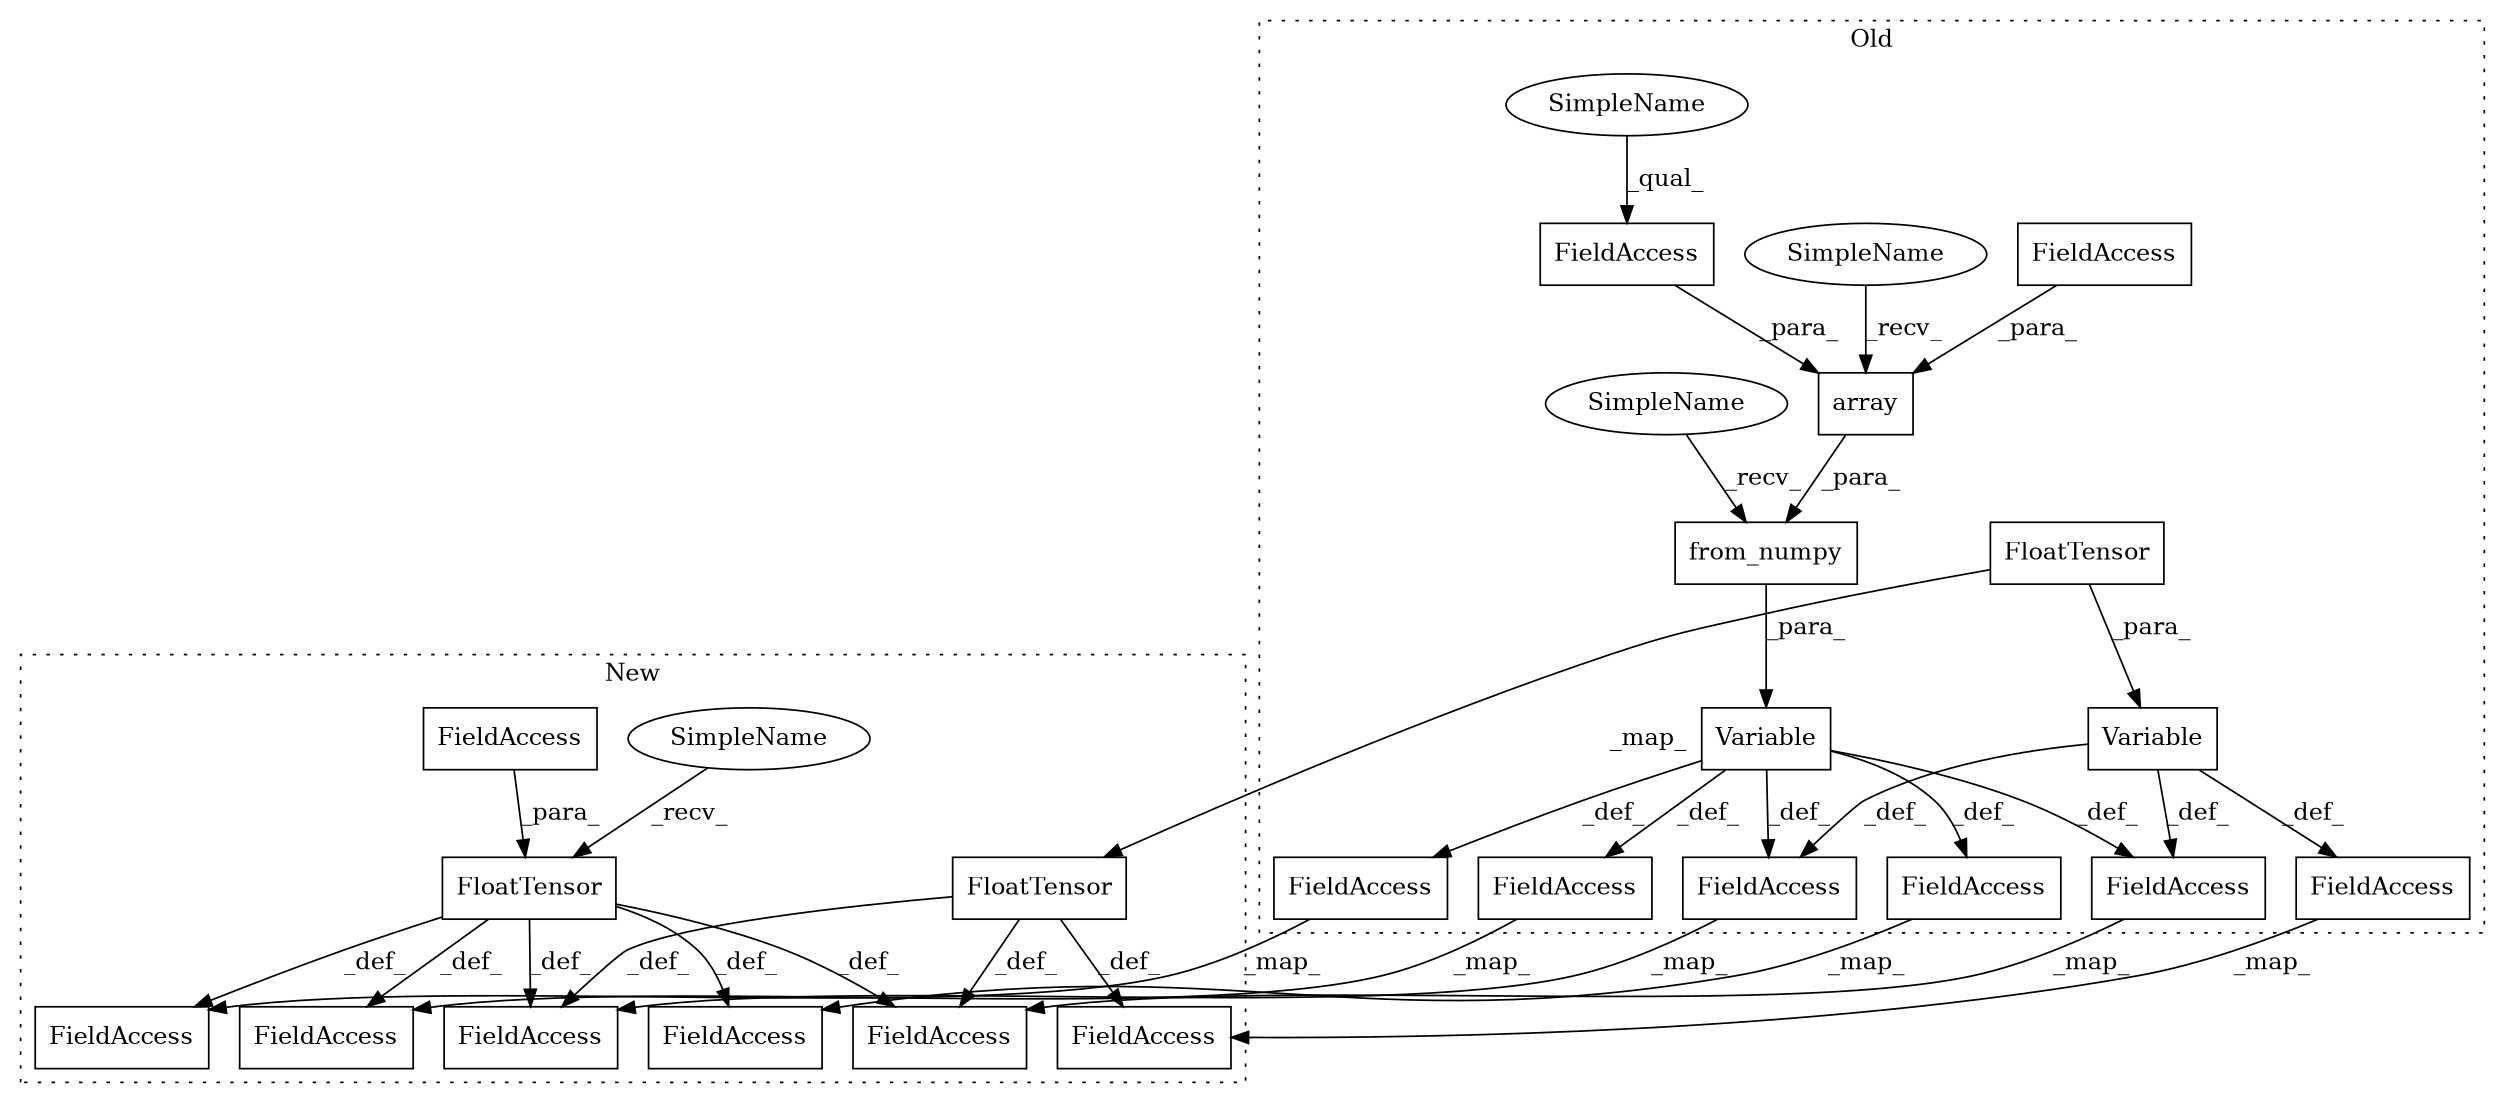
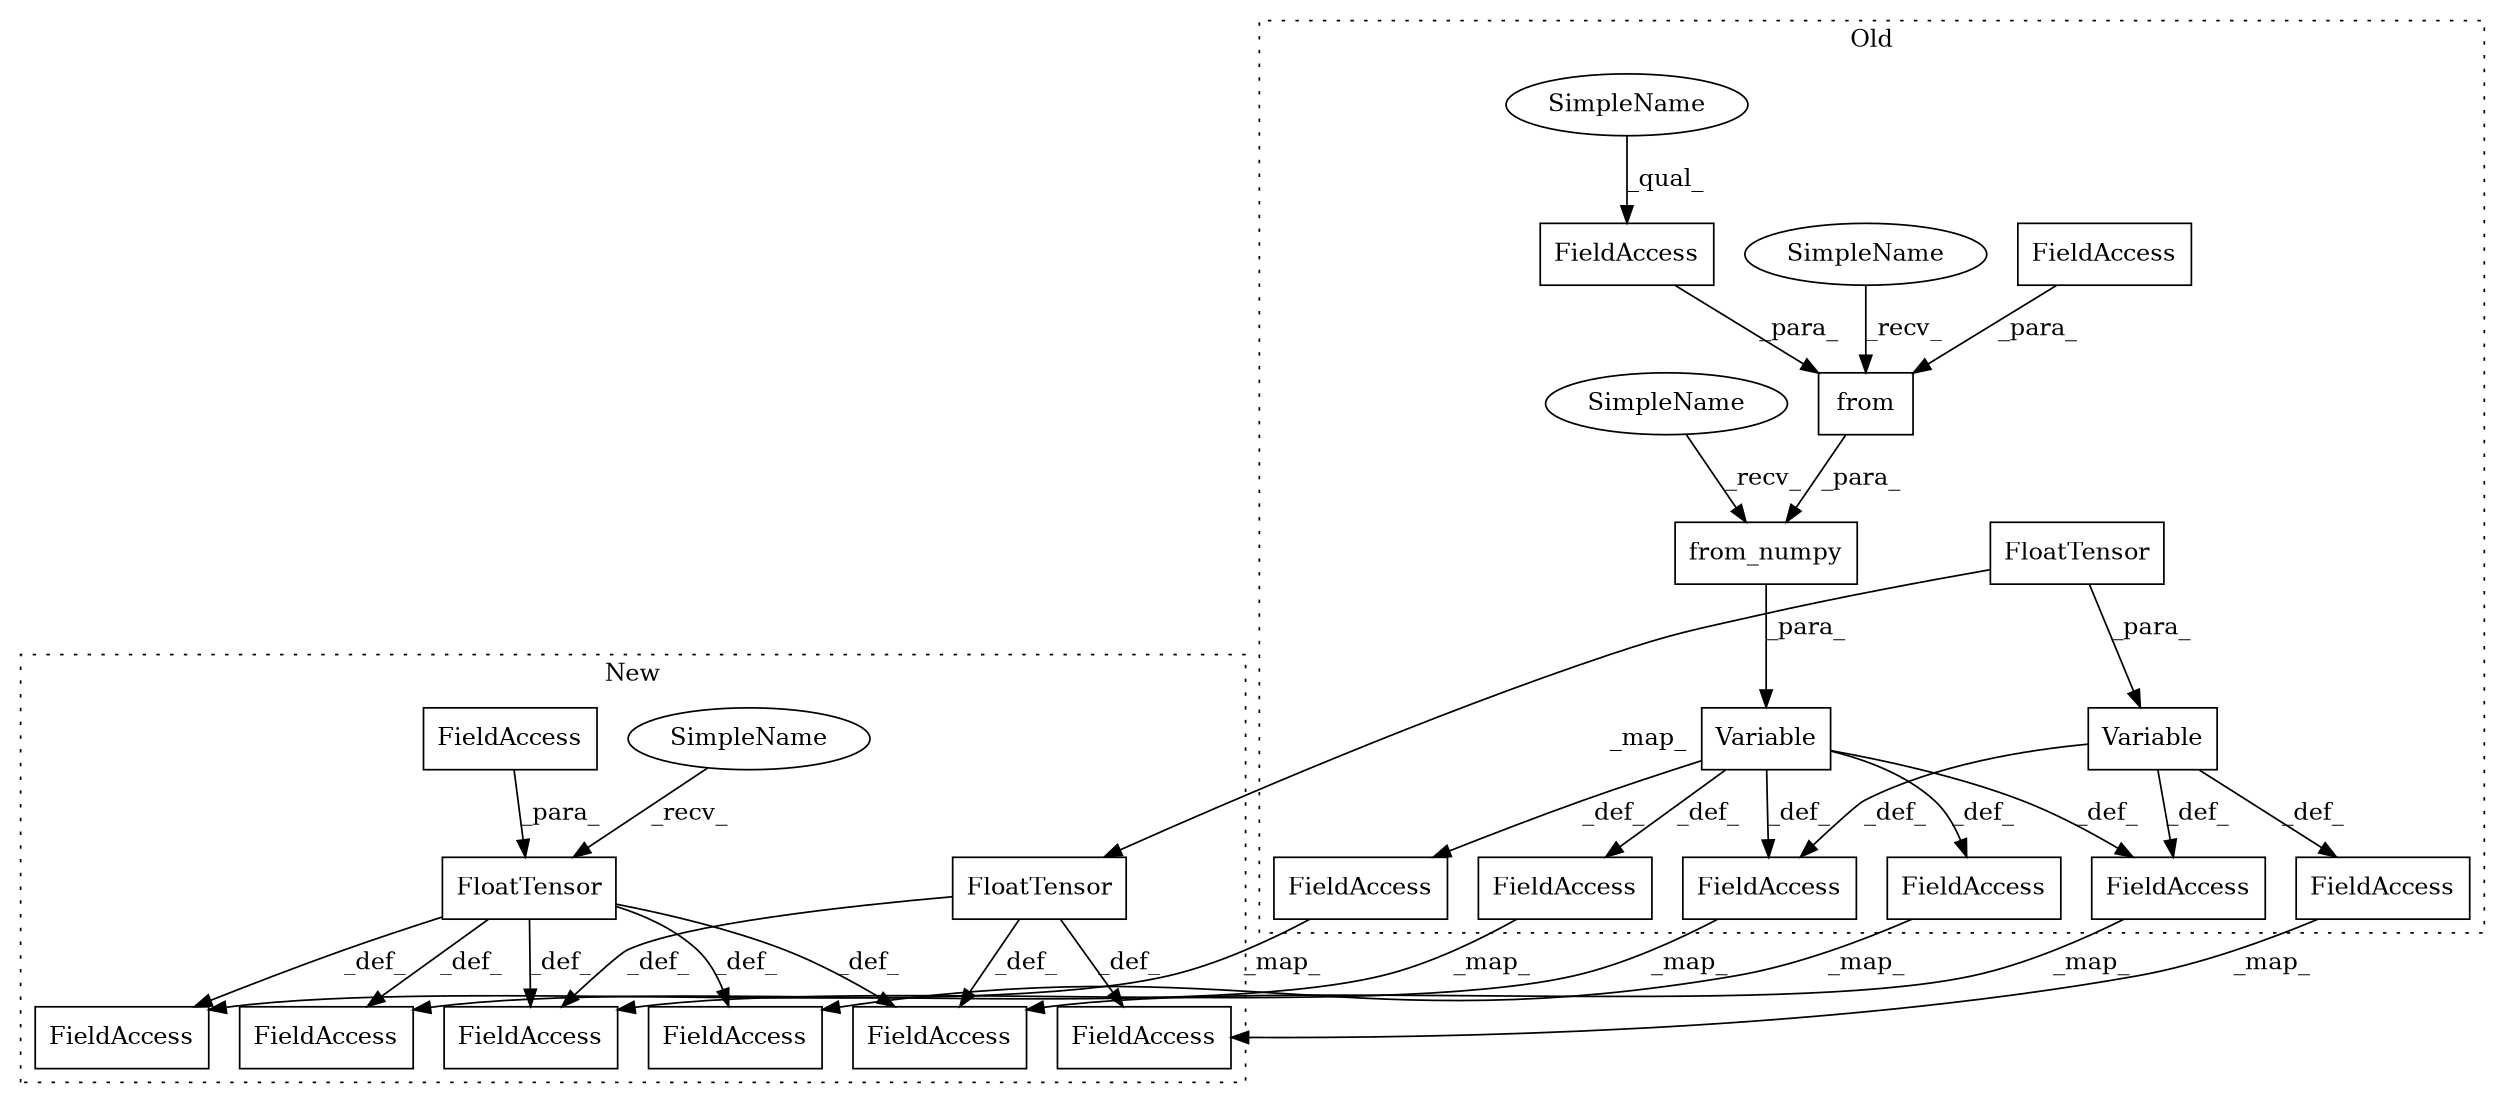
node "array": label "array" -> "from"
